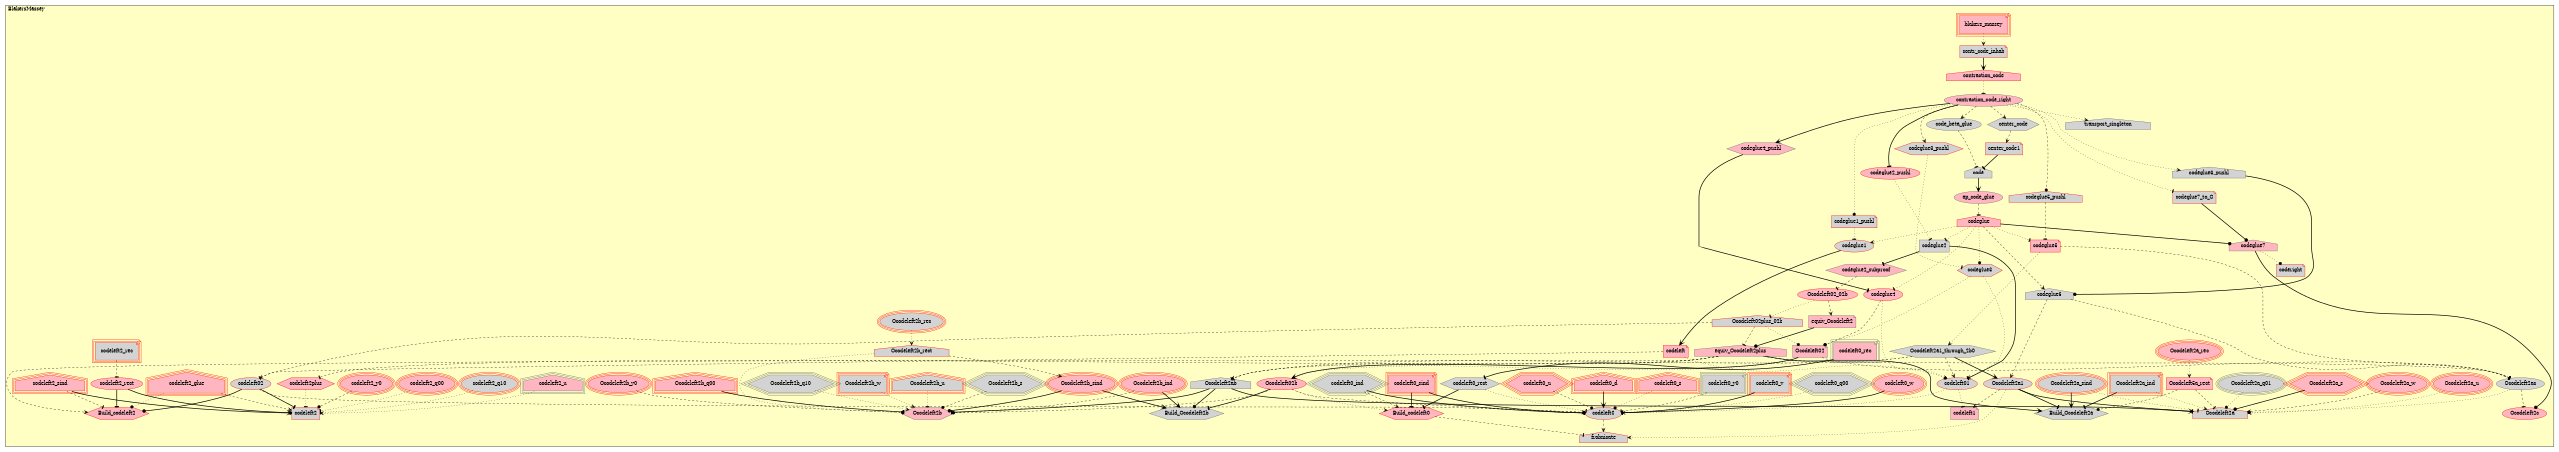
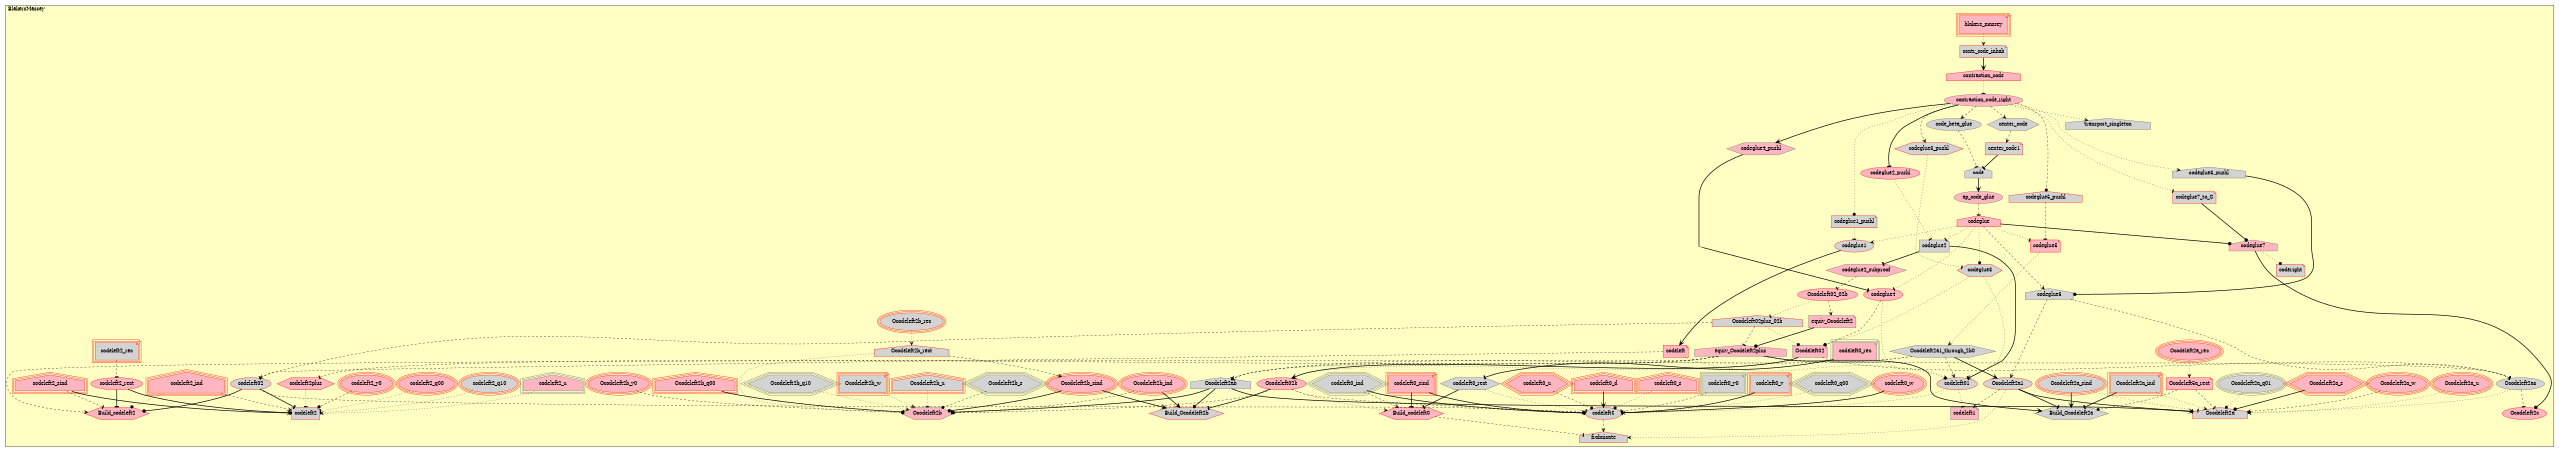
edge "codeglue5" -> "Ocodeleft2ac": removed
node "codeleft2_glue": label "codeleft2_glue" -> "codeleft2_ind"
node "Build_Ocodeleft2b": color gray40 -> red
